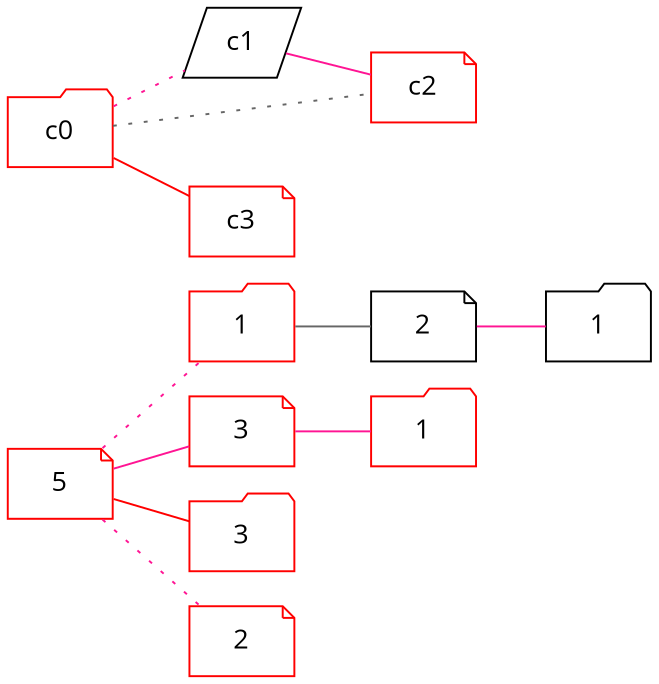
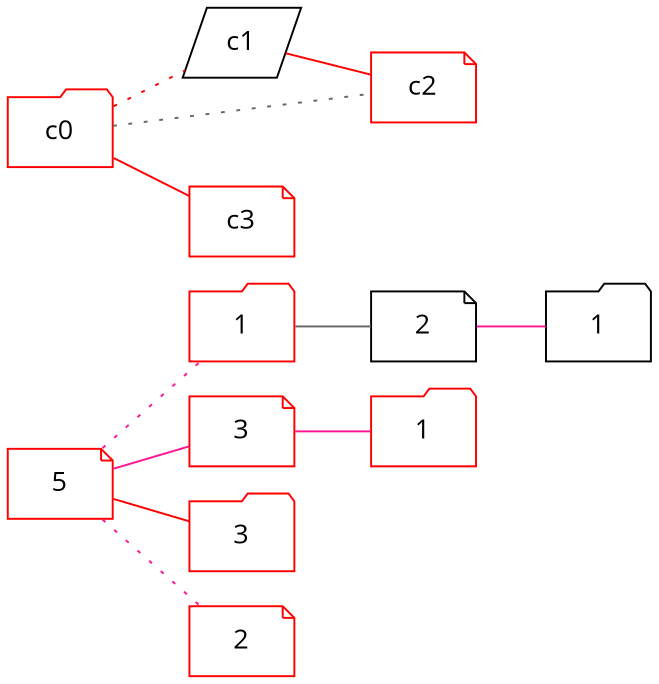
edge "c1" -- "c2": color deeppink -> red
edge "c1" -- "c0": color deeppink -> red
